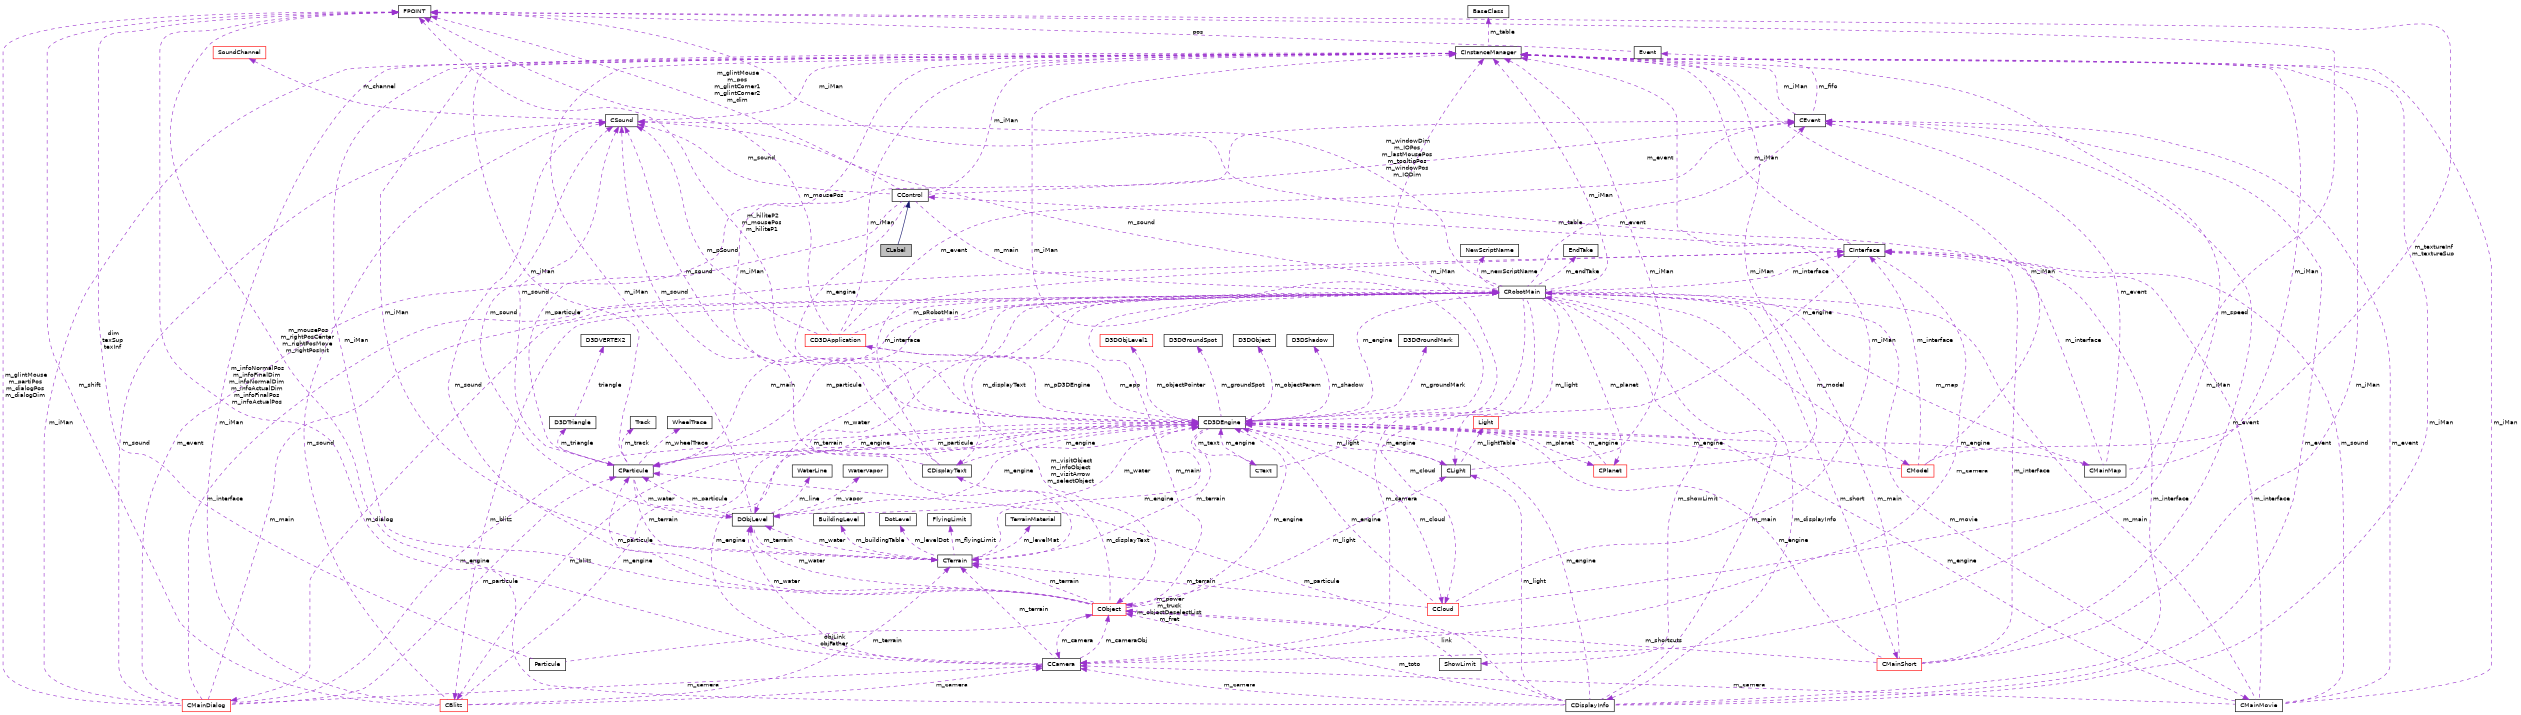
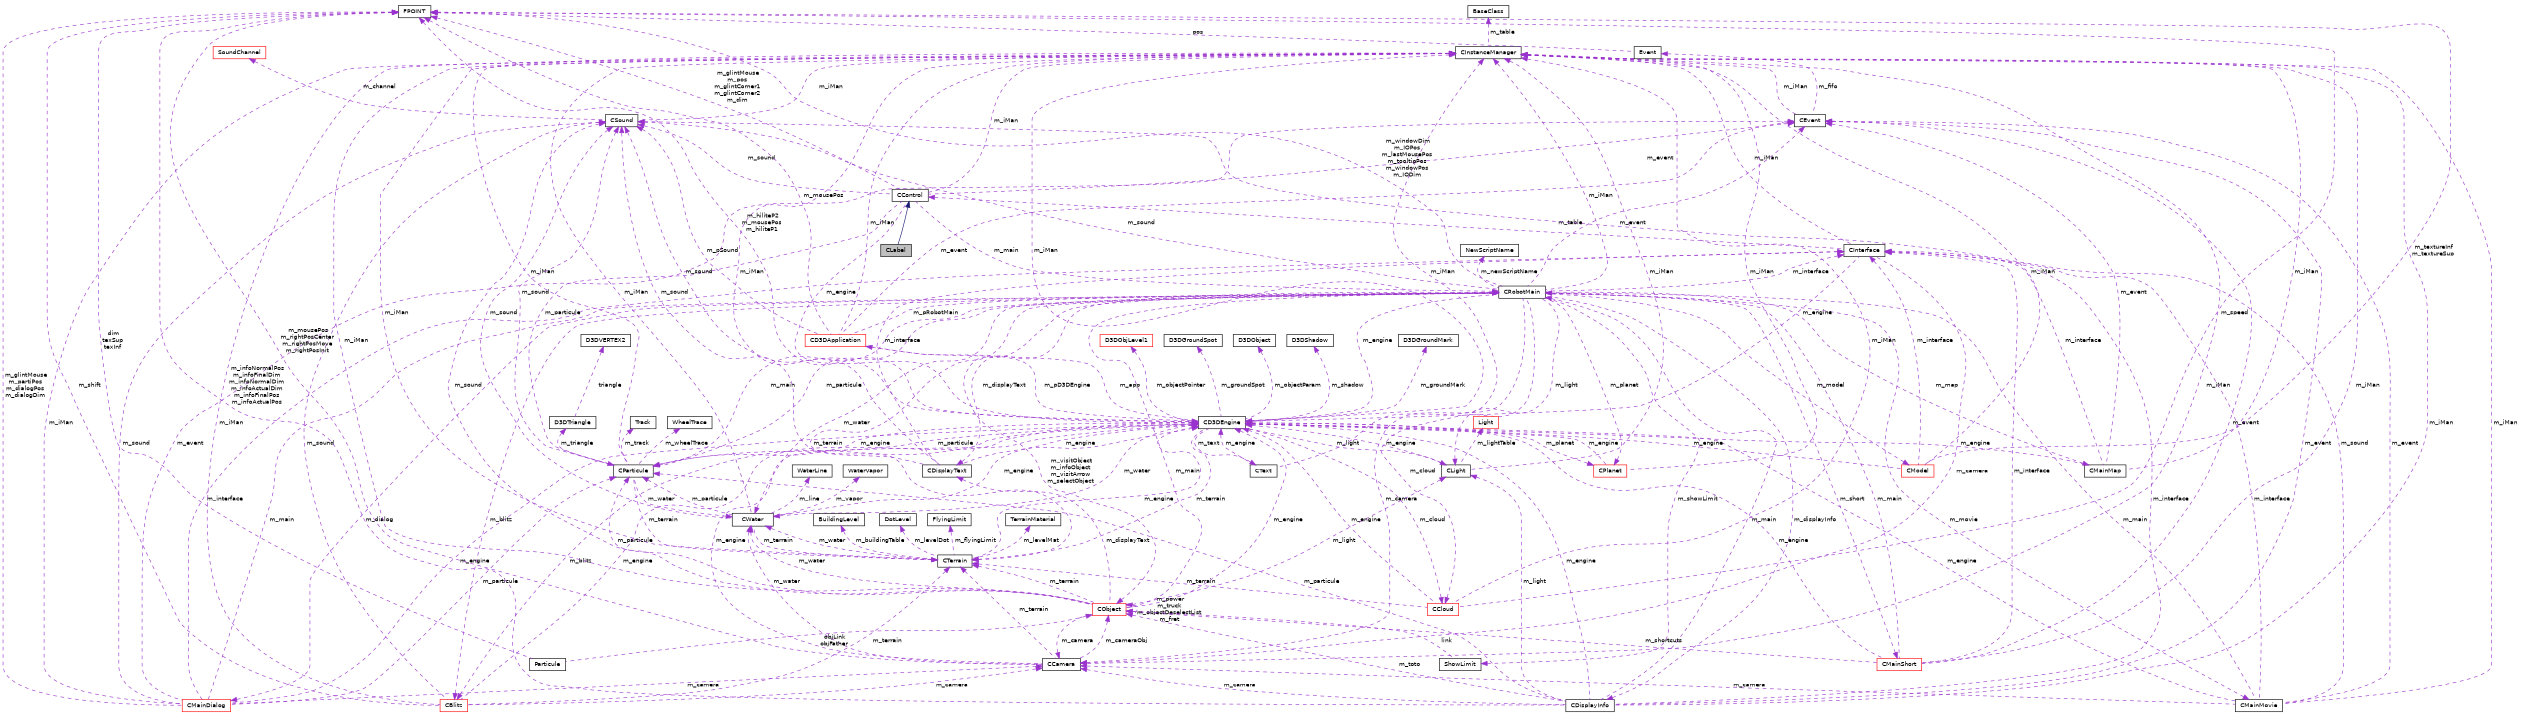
node "EndTake": removed
node "DObjLevel": label "DObjLevel" -> "CWater"
